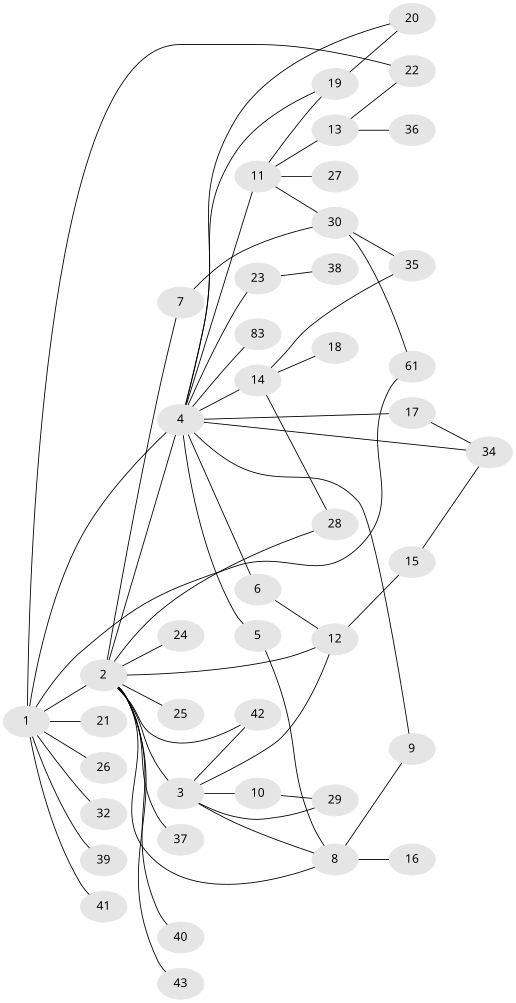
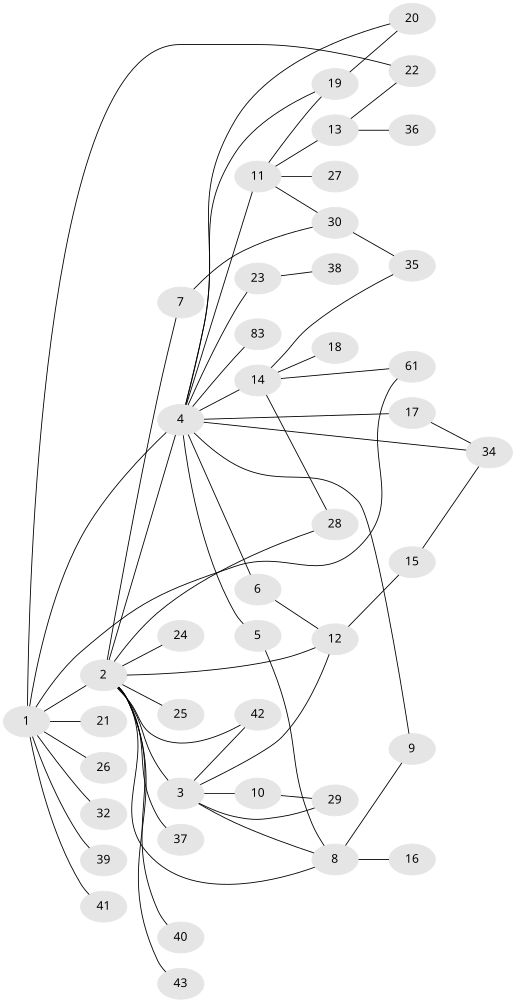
edge "30" -- "61": now "14" -- "61"
